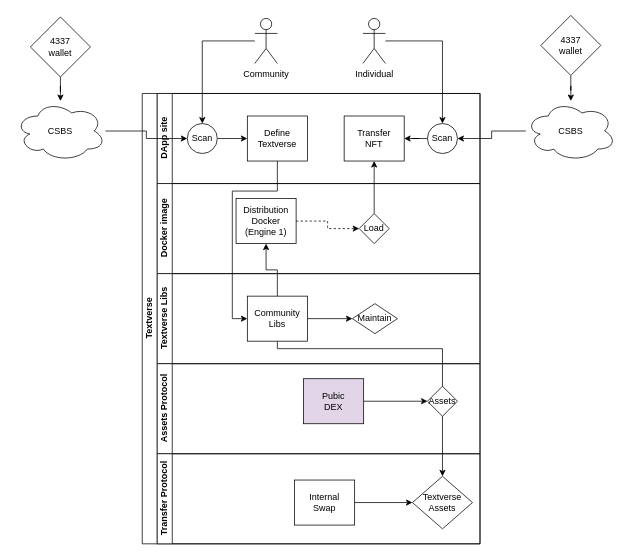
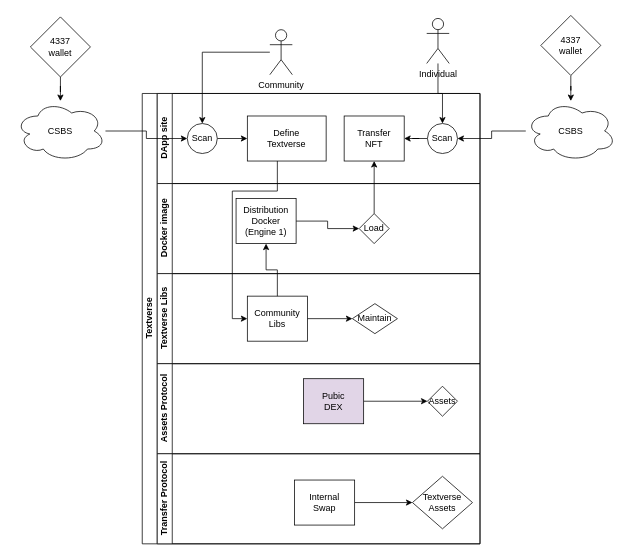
node "Community": moved (266, 41) -> (281, 52)
node "Individual": moved (374, 41) -> (438, 41)
node "Define Textverse": size 60x45 -> 79x45
edge "Distribution Docker (Engine 1)" -> "Load": style dashed -> solid
edge "Community Libs" -> "Textverse Assets": removed
